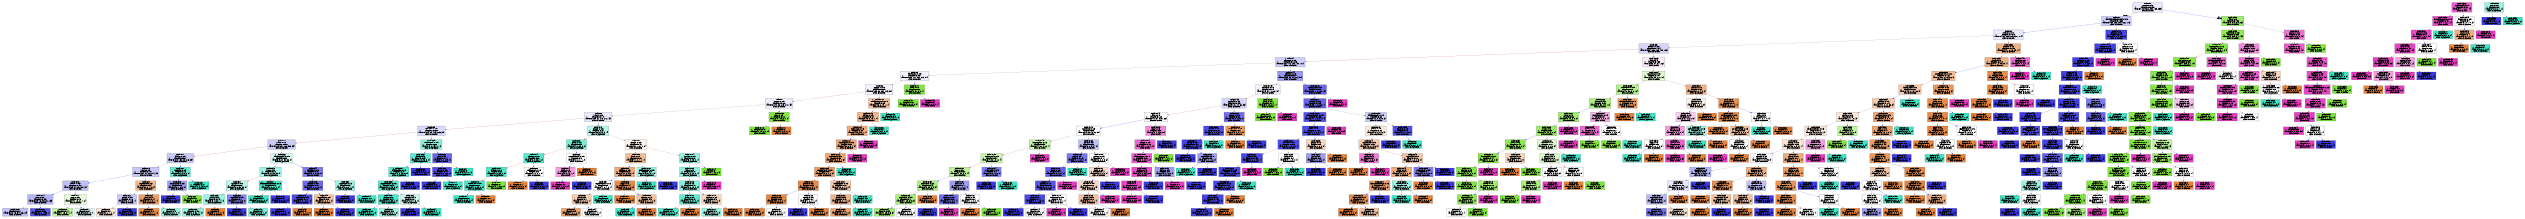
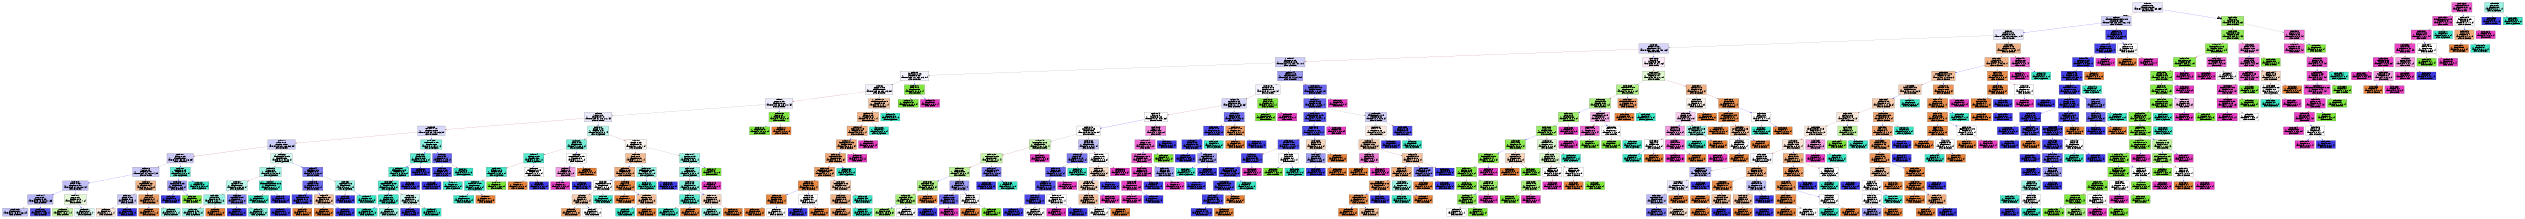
node "node #149": text "class = indian" -> "japanese = indian"
